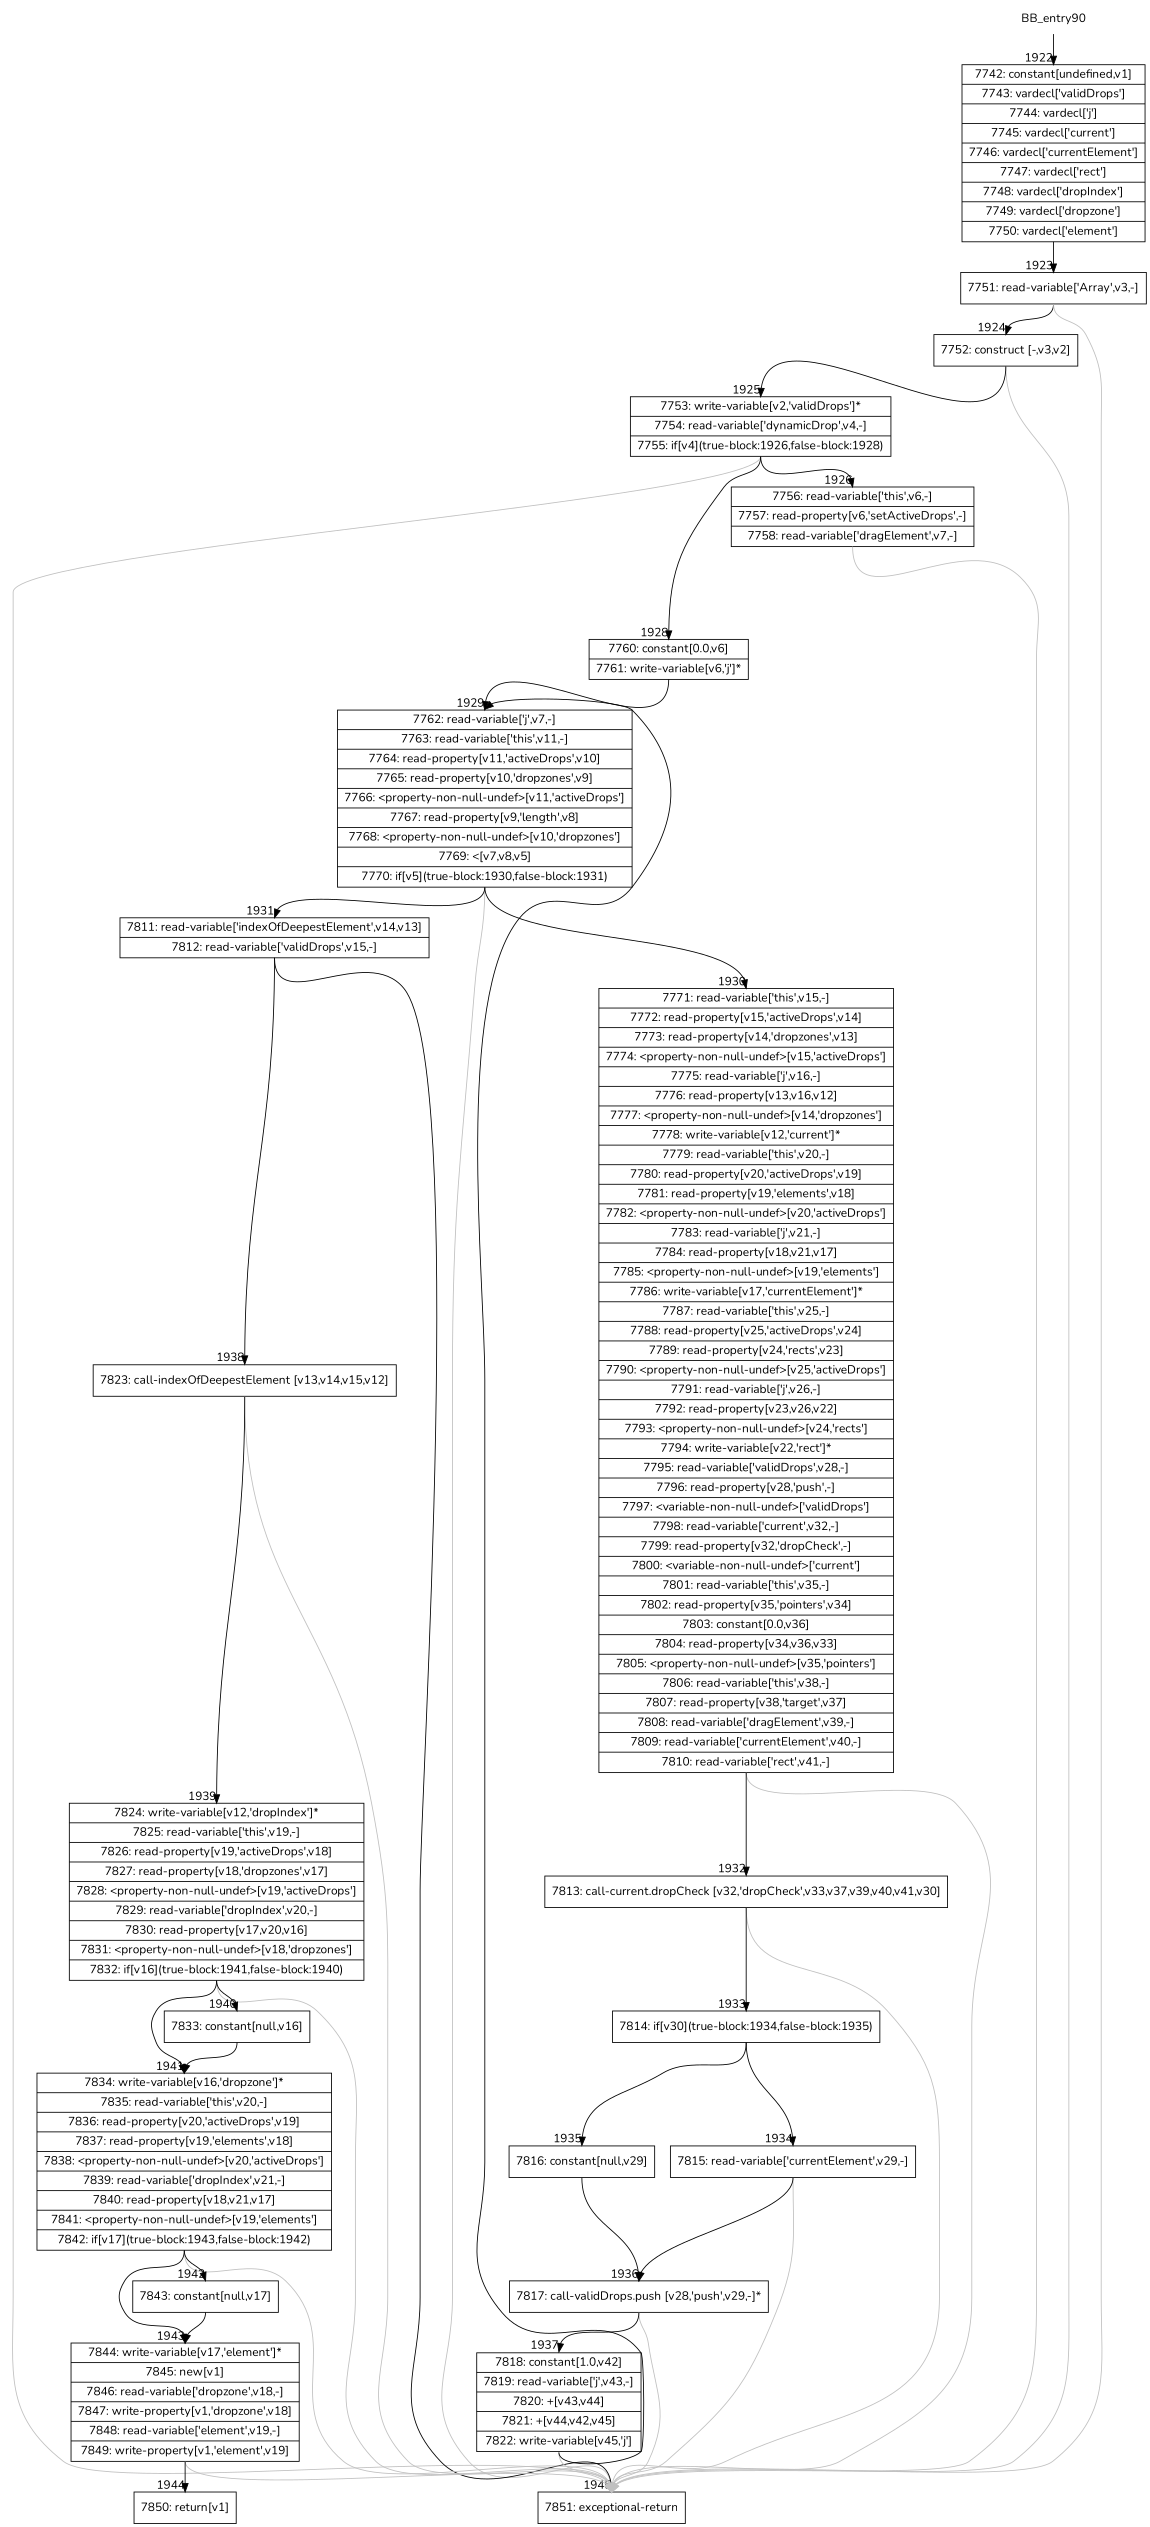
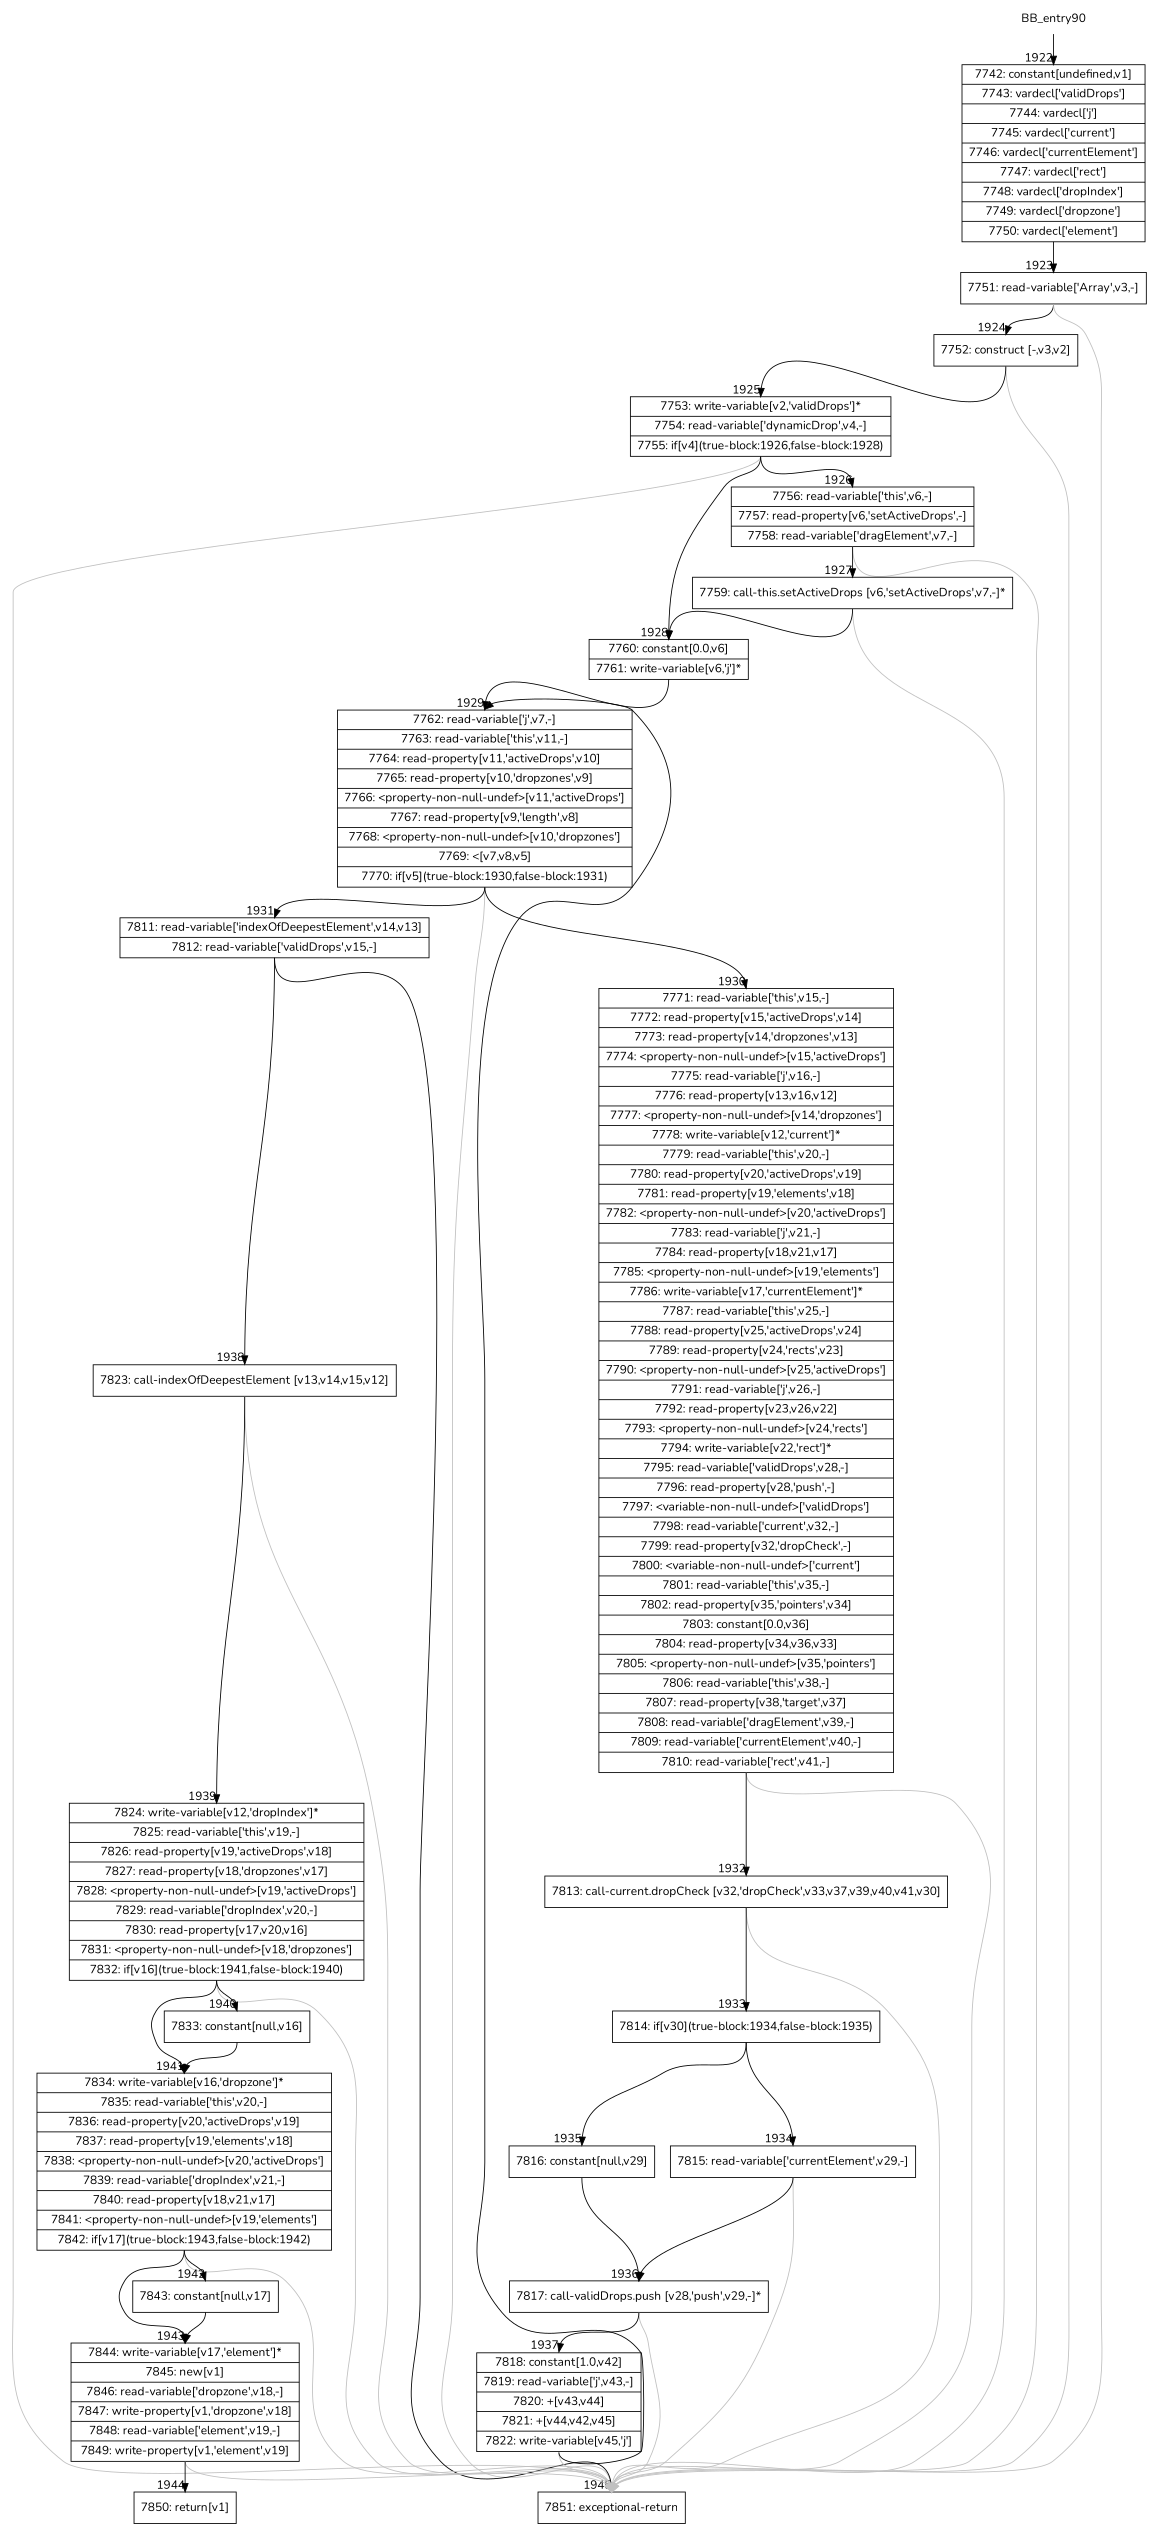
node "7759: call-this.setActiveDrops [v6,'setActiveDrops',v7,-]*": added
